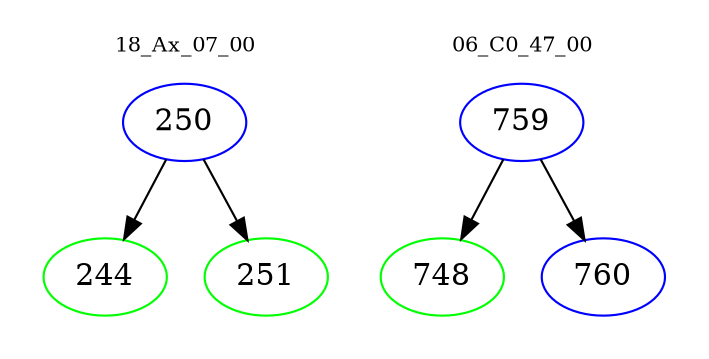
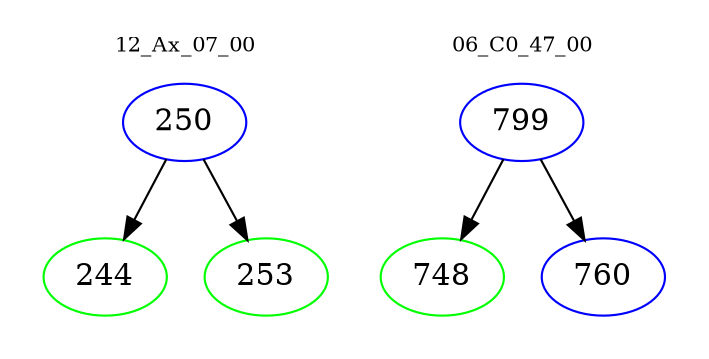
cluster "18_Ax_07_00": label "18_Ax_07_00" -> "12_Ax_07_00"
node "759": label "759" -> "799"
node "251": label "251" -> "253"
